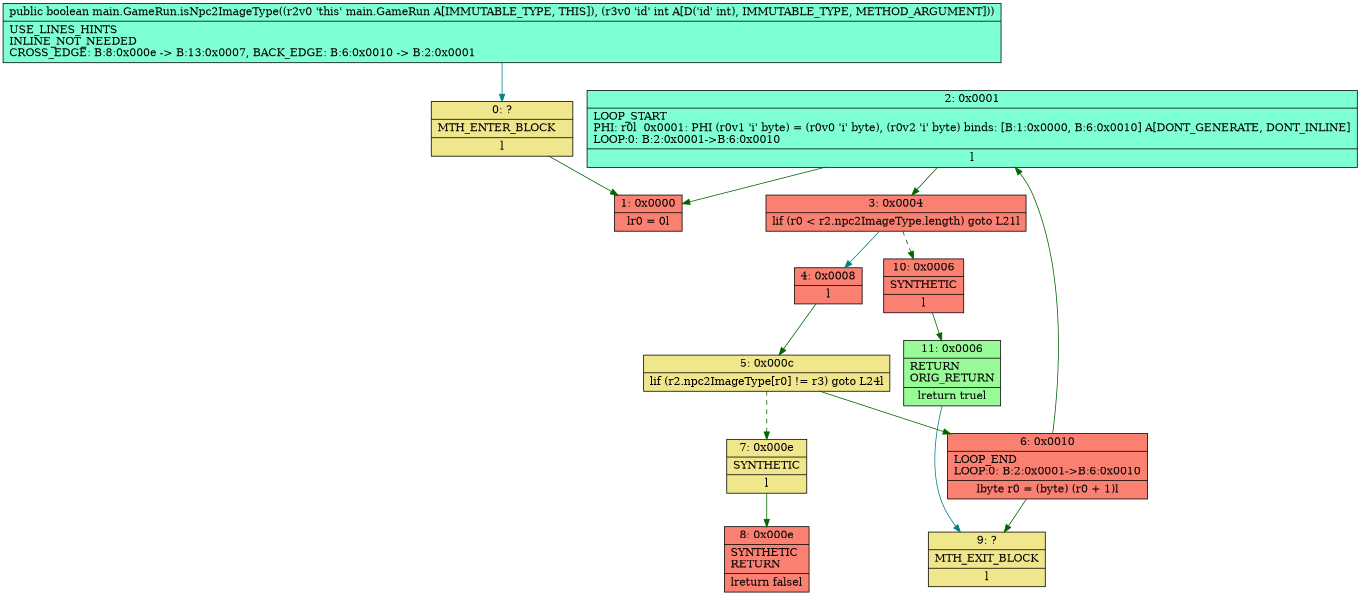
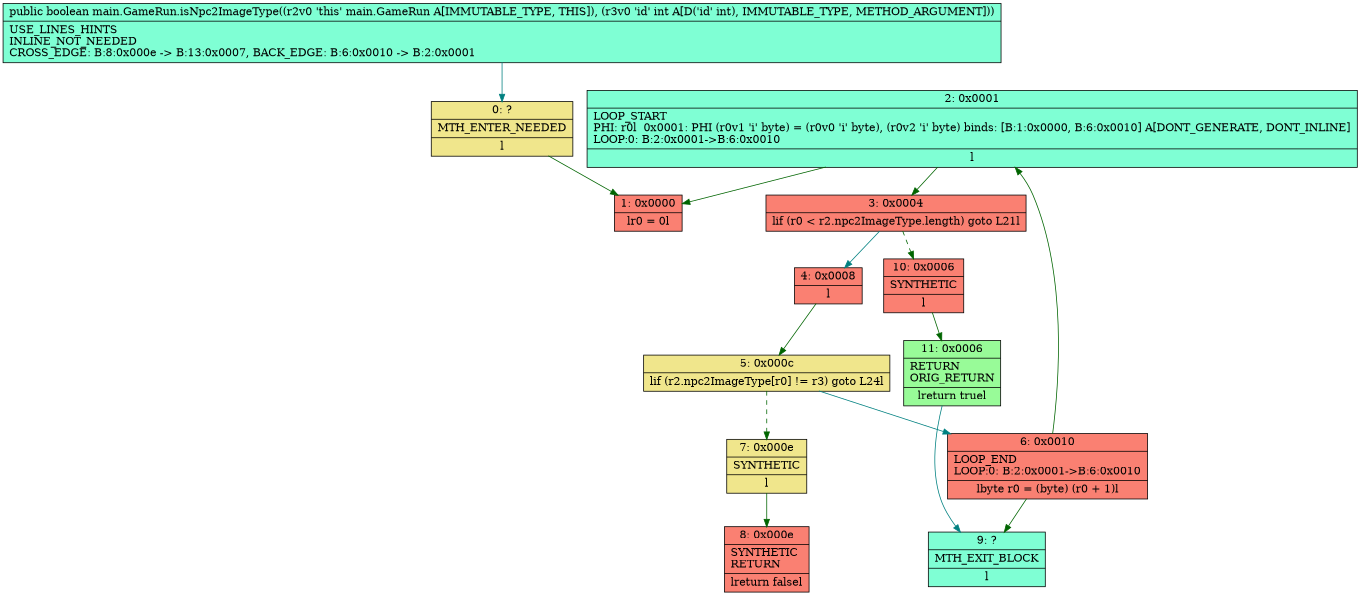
node "0: ?": text "MTH_ENTER_BLOCK" -> "MTH_ENTER_NEEDED"
edge "5: 0x000c" -> "6: 0x0010": color darkgreen -> teal
node "9: ?": fillcolor khaki -> aquamarine
